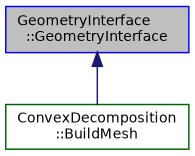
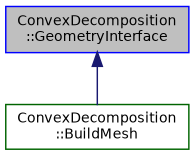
node "GeometryInterface ::GeometryInterface": label "GeometryInterface ::GeometryInterface" -> "ConvexDecomposition ::GeometryInterface"
